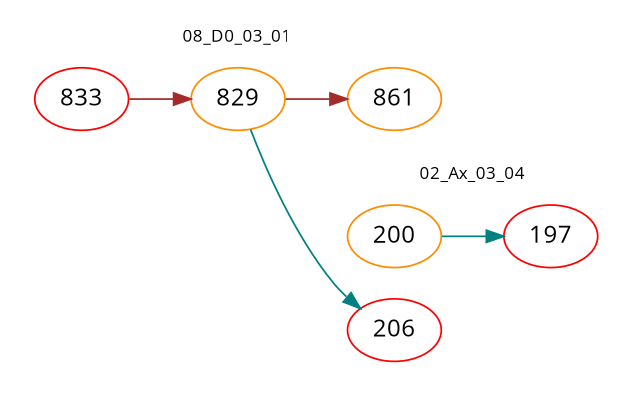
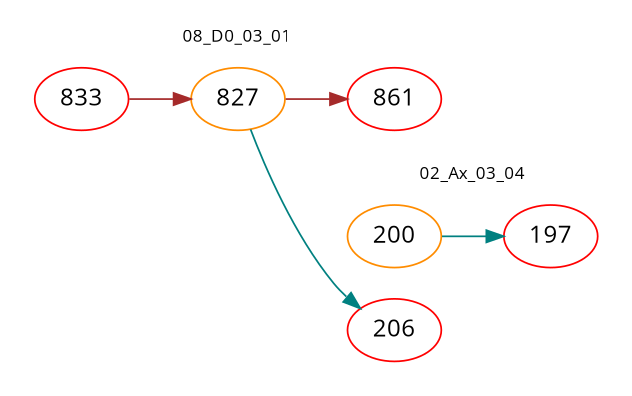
node "829": label "829" -> "827"
node "861": color darkorange -> red
